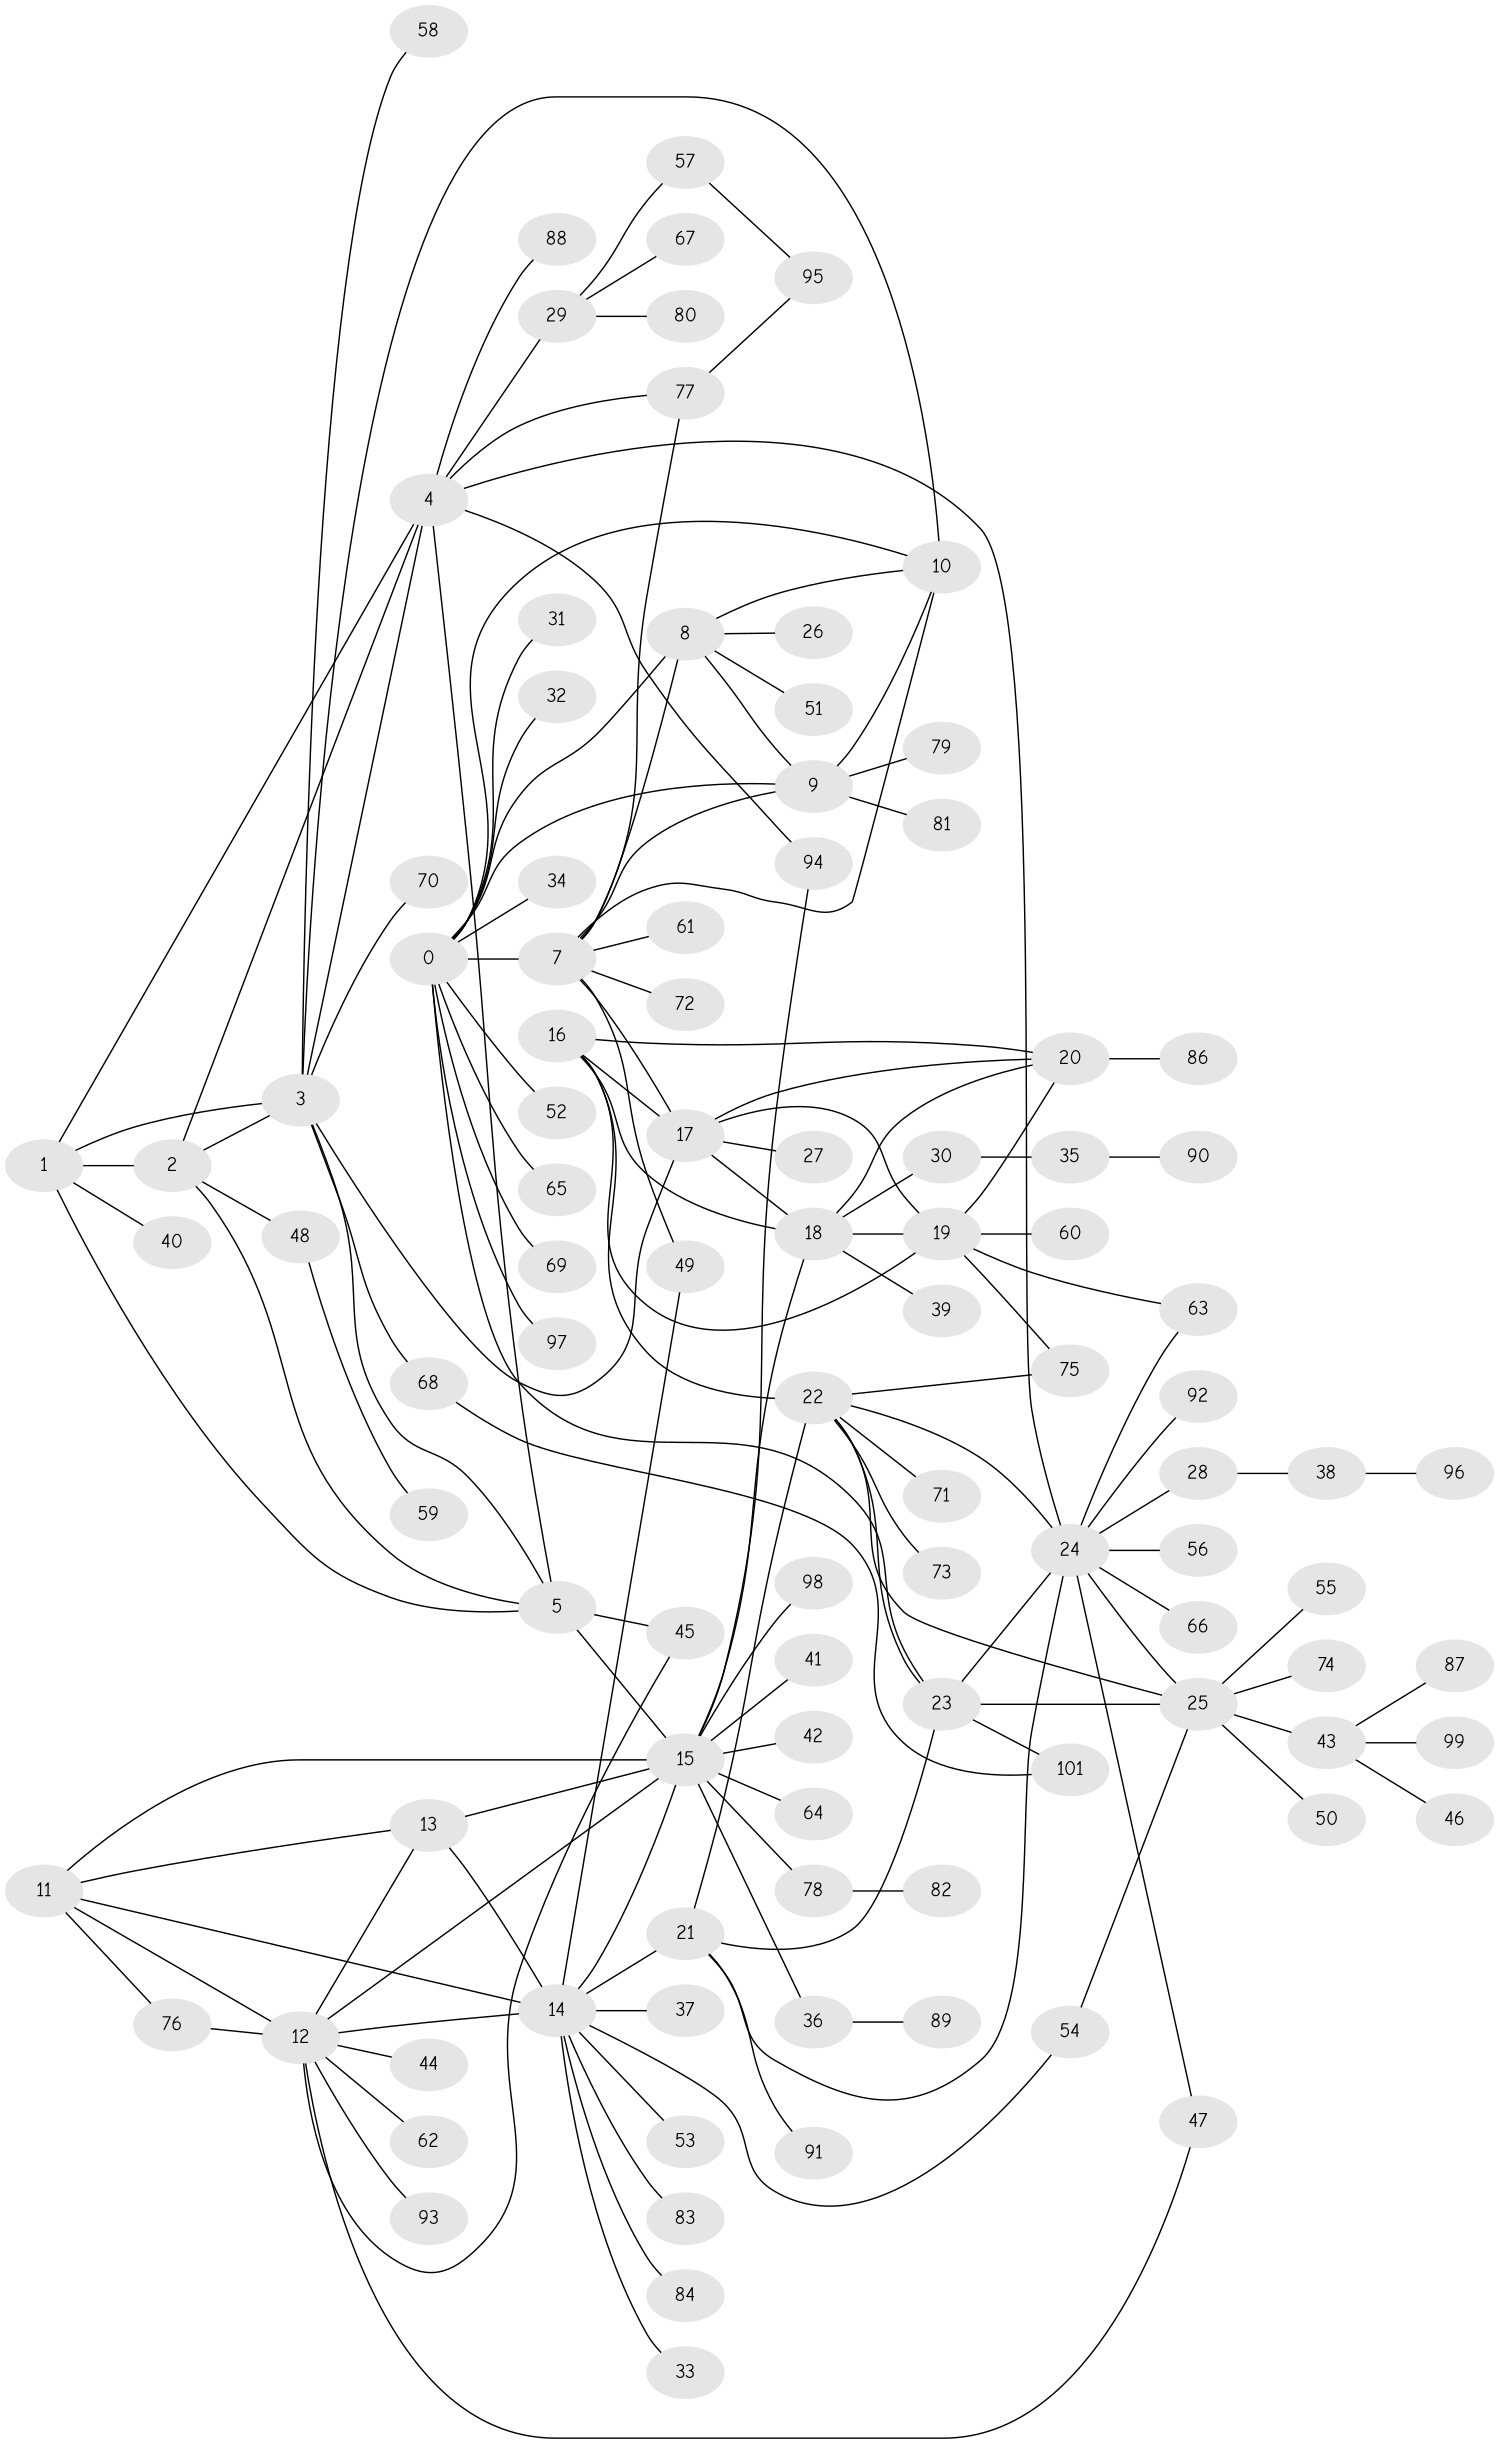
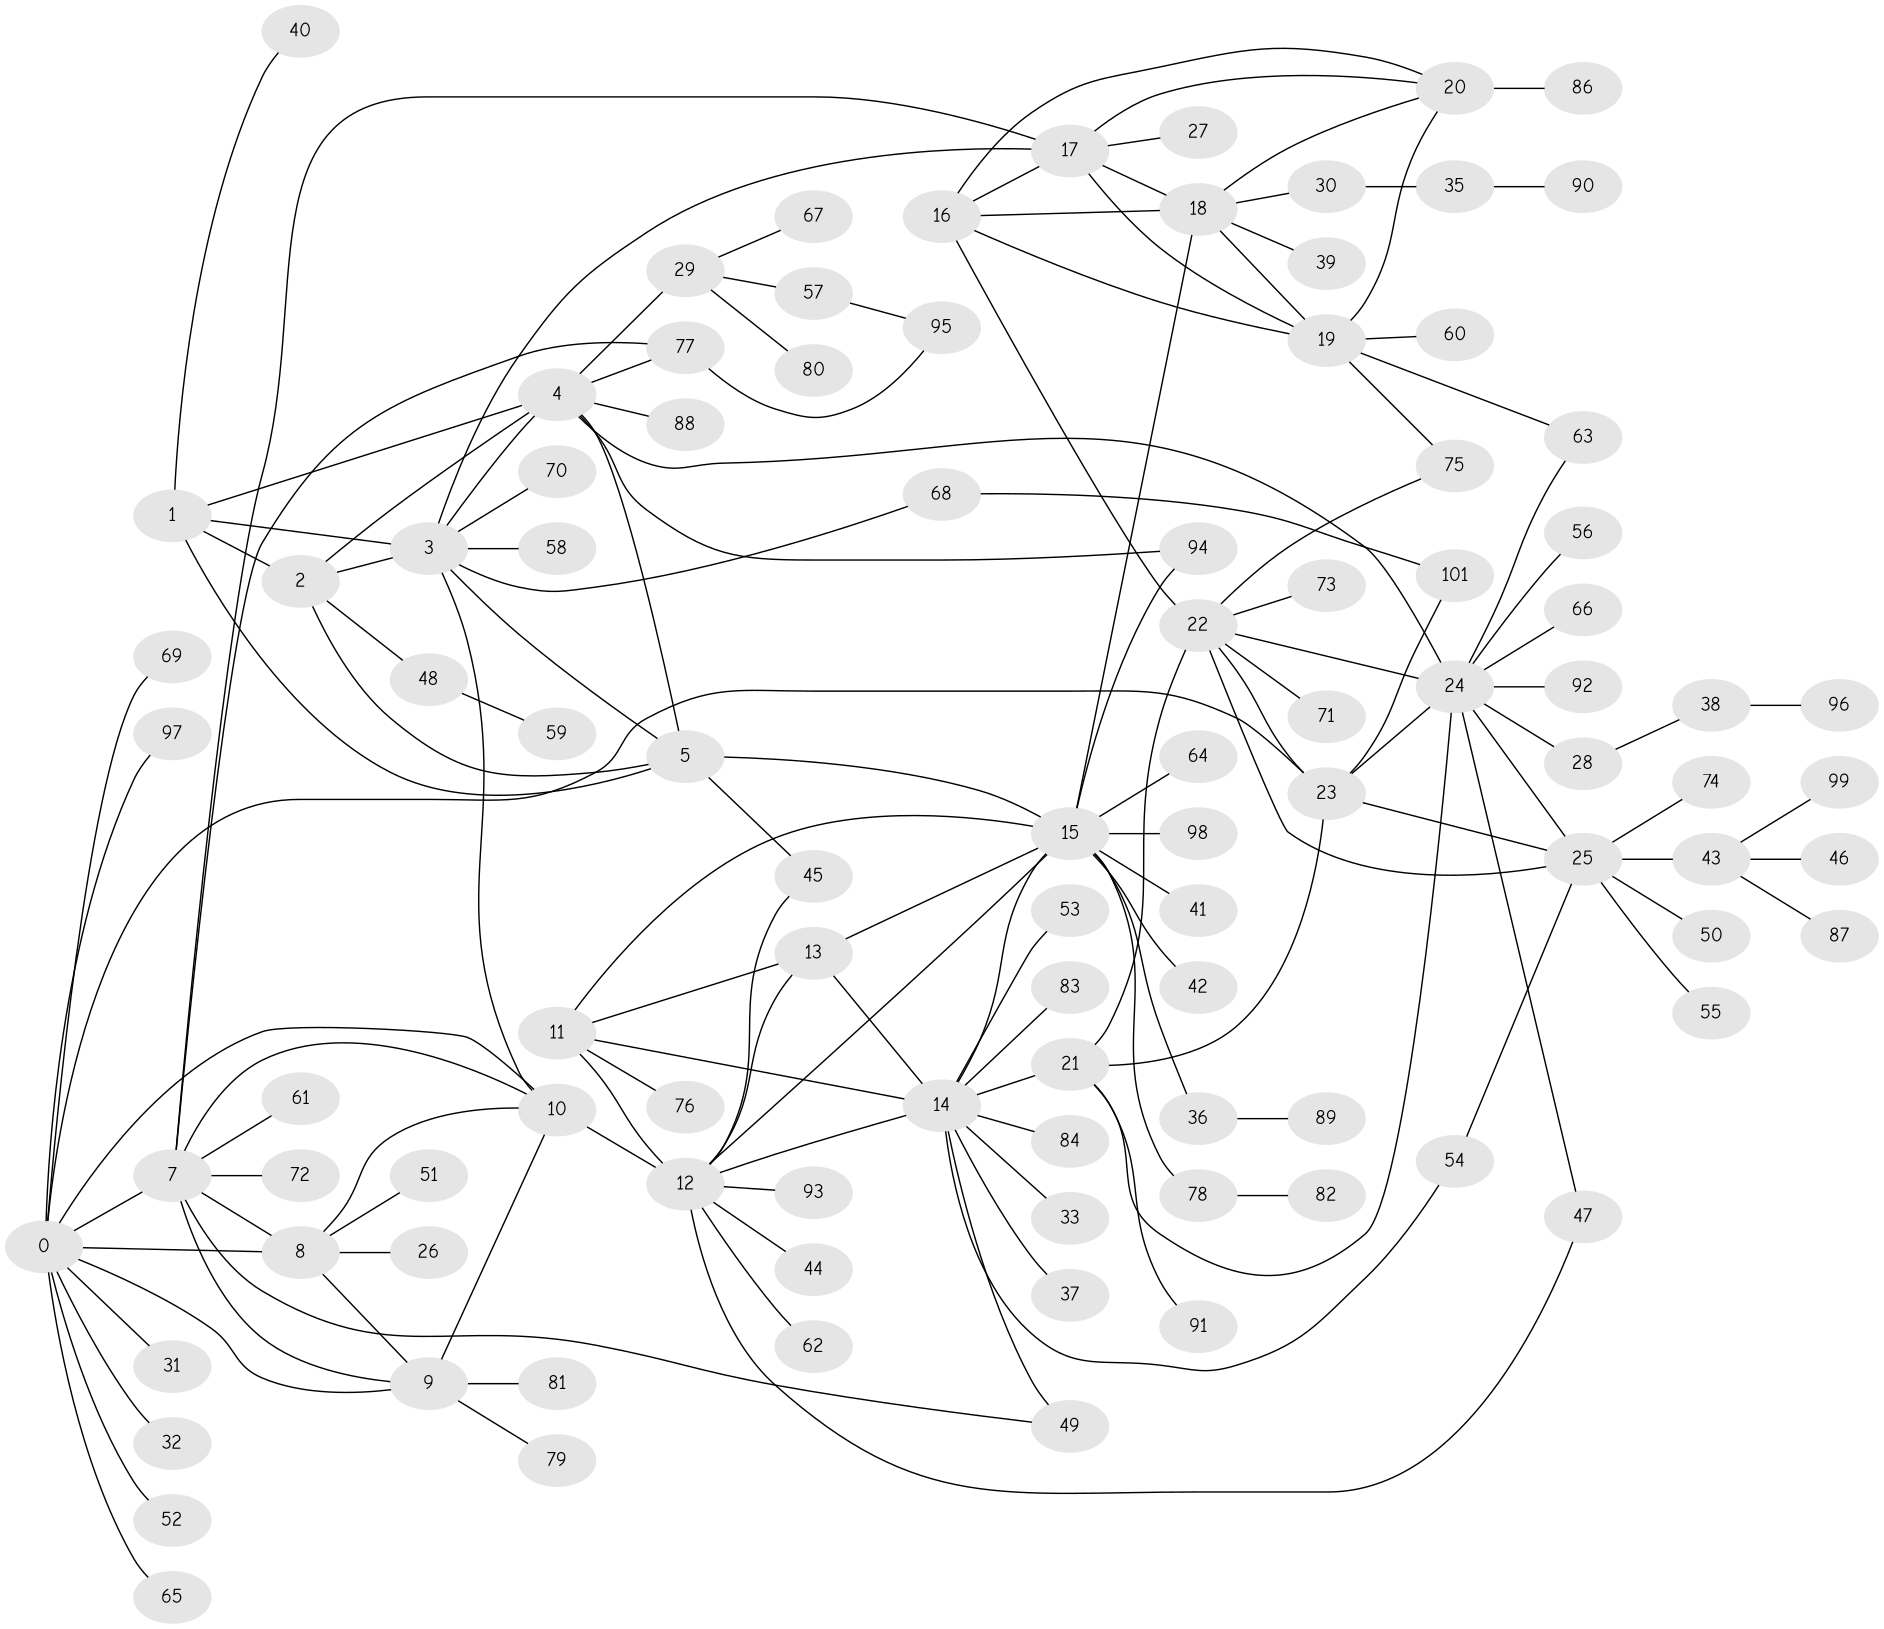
node "34": removed
edge "76" -- "12": now "10" -- "12"
